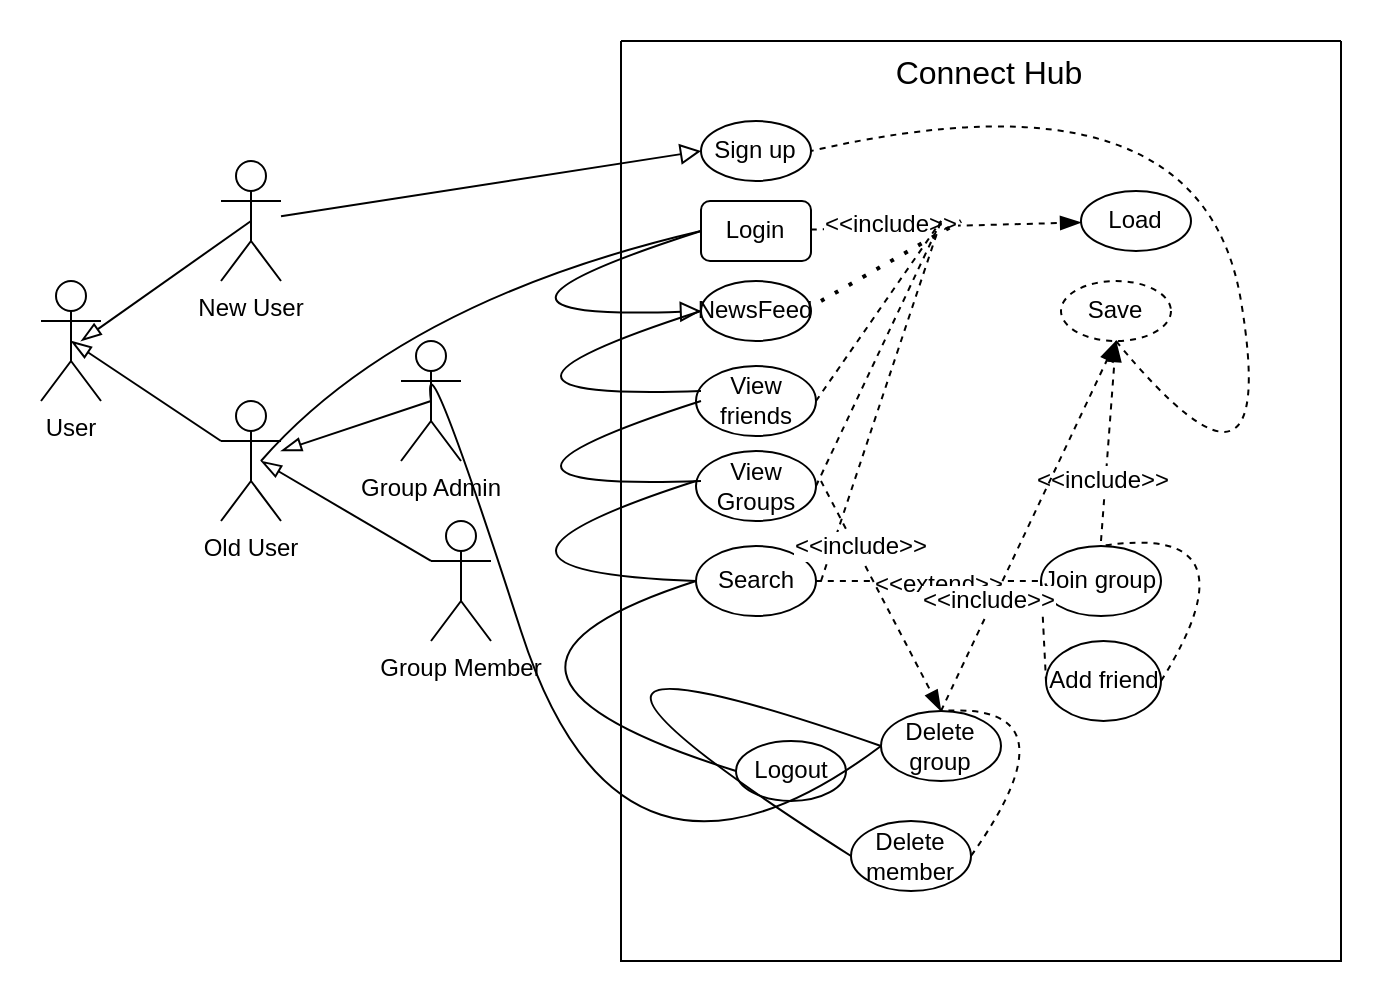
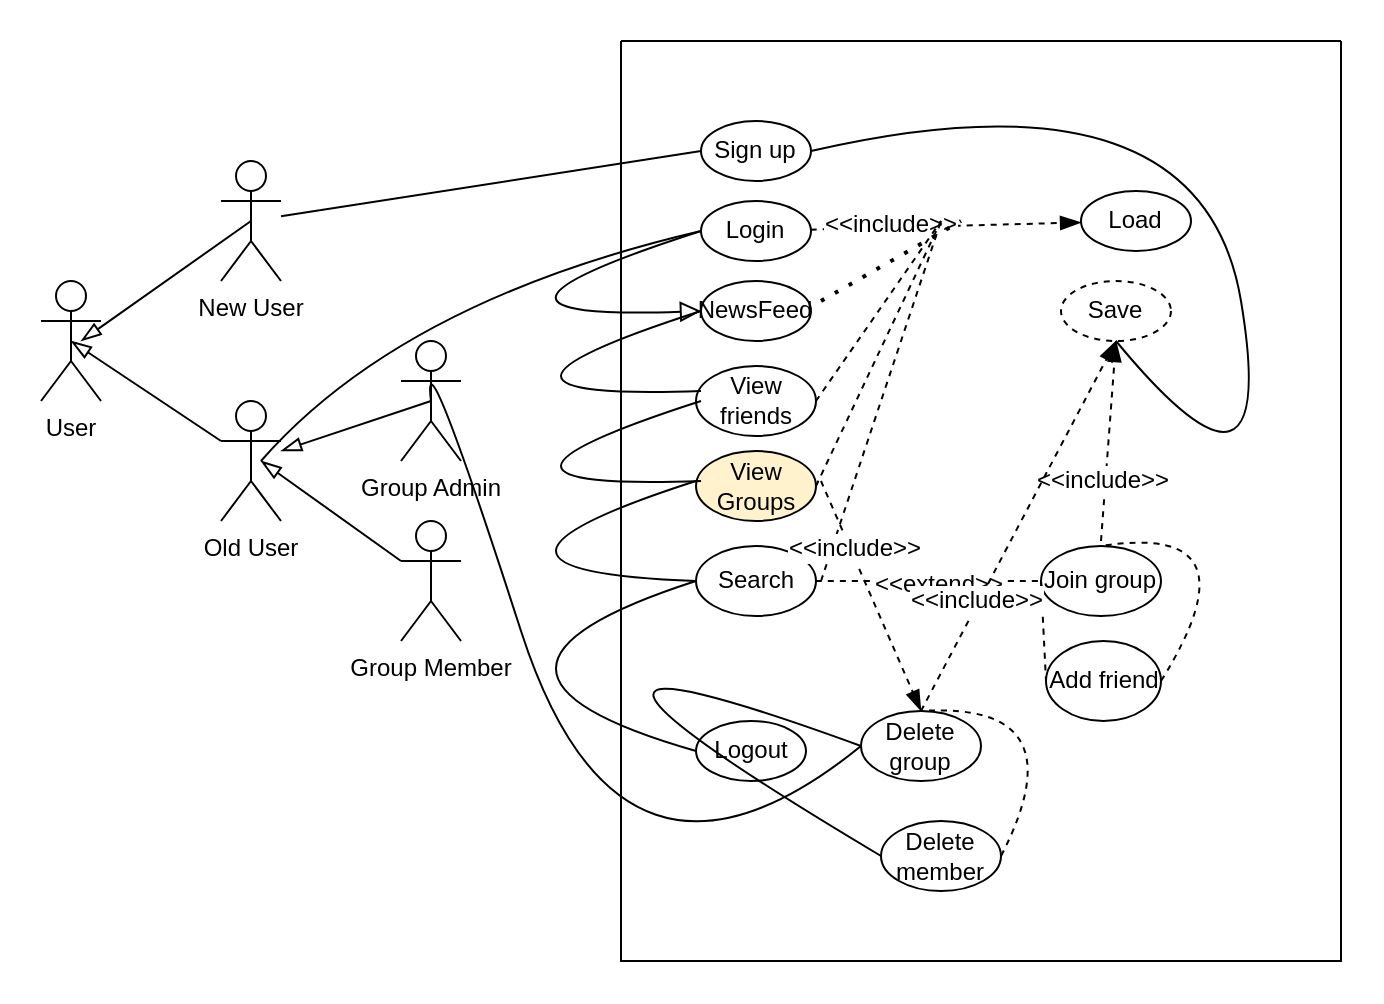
node "Connect Hub": removed
edge "New User" -> "Sign up": arrowhead block -> none
edge "Sign up" -- "Save": style dashed -> solid
node "Login": shape rounded rectangle -> ellipse
node "View Groups": fillcolor #ffffff -> #fff2cc
node "Group Member": moved (461, 581) -> (431, 581)
node "Delete group": moved (941, 746) -> (921, 746)
node "Logout": moved (791, 771) -> (751, 751)
node "Delete member": moved (911, 856) -> (941, 856)
